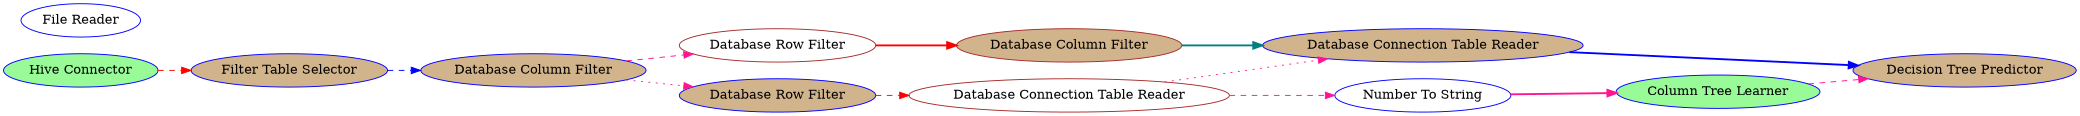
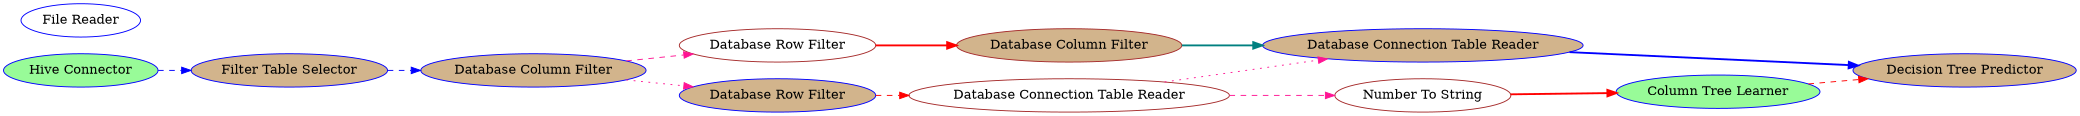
edge "Hive Connector" -> "Filter Table Selector": color red -> blue
edge "Column Tree Learner" -> "Decision Tree Predictor": color deeppink -> red
edge "Number To String" -> "Column Tree Learner": color deeppink -> red
node "Number To String": color blue -> brown
